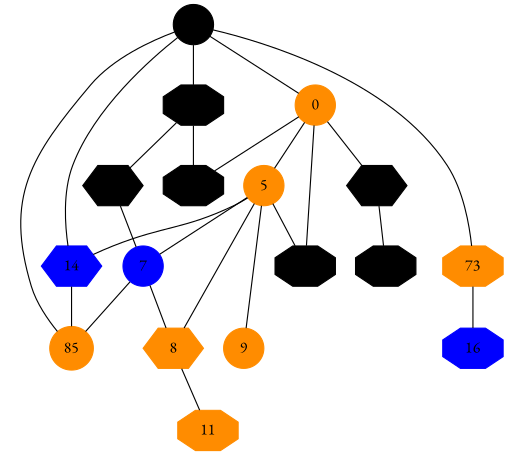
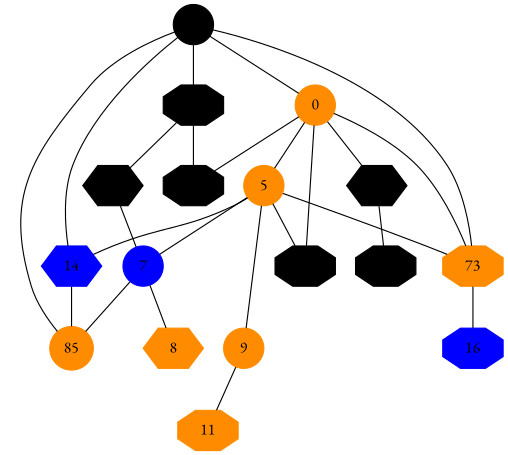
edge "0" -- "73": added
edge "5" -- "8": now "5" -- "73"
edge "8" -- "11": now "9" -- "11"
